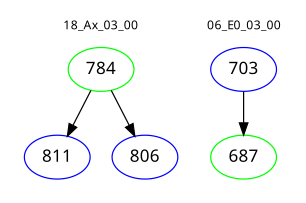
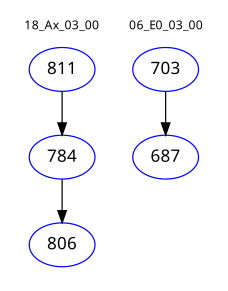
node "784": color green -> blue
edge "784" -> "811": reversed
node "687": color green -> blue
